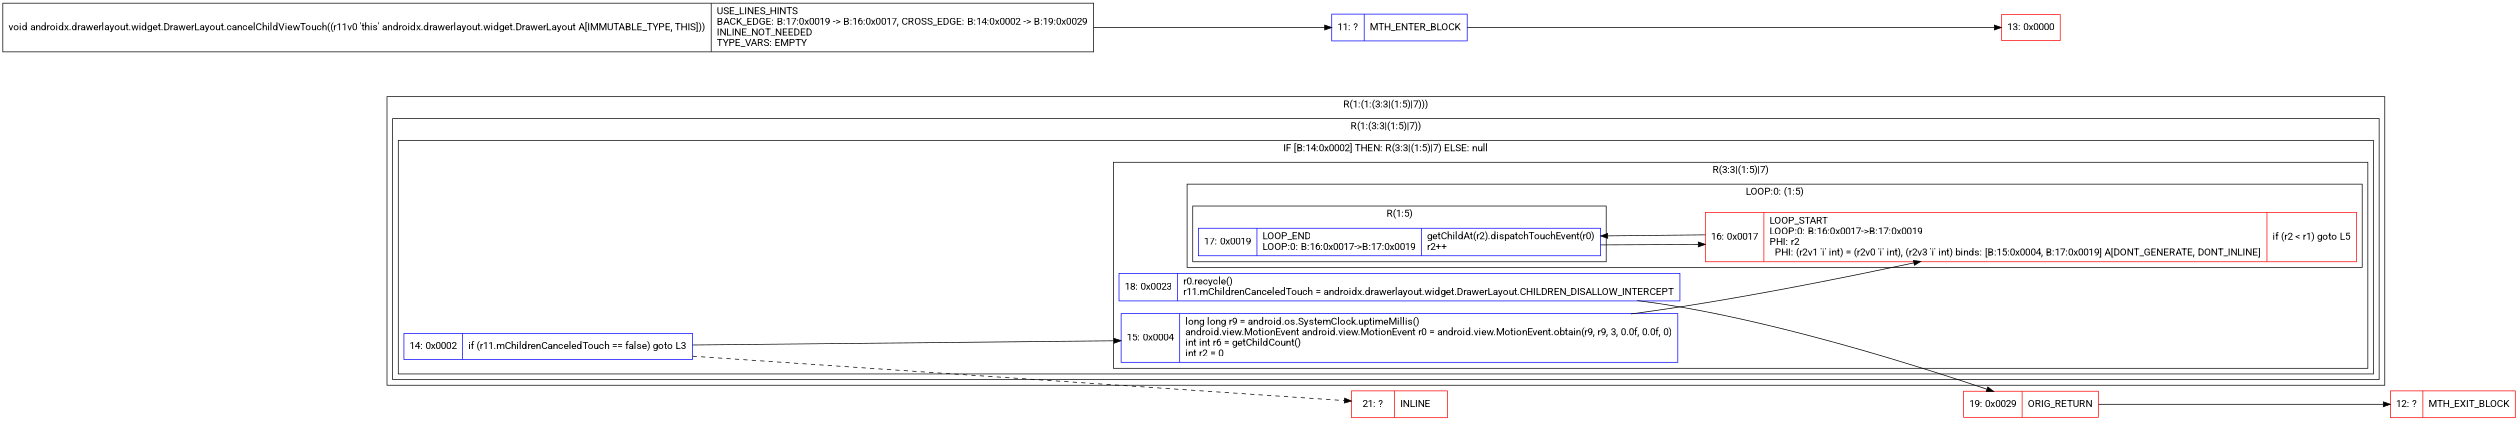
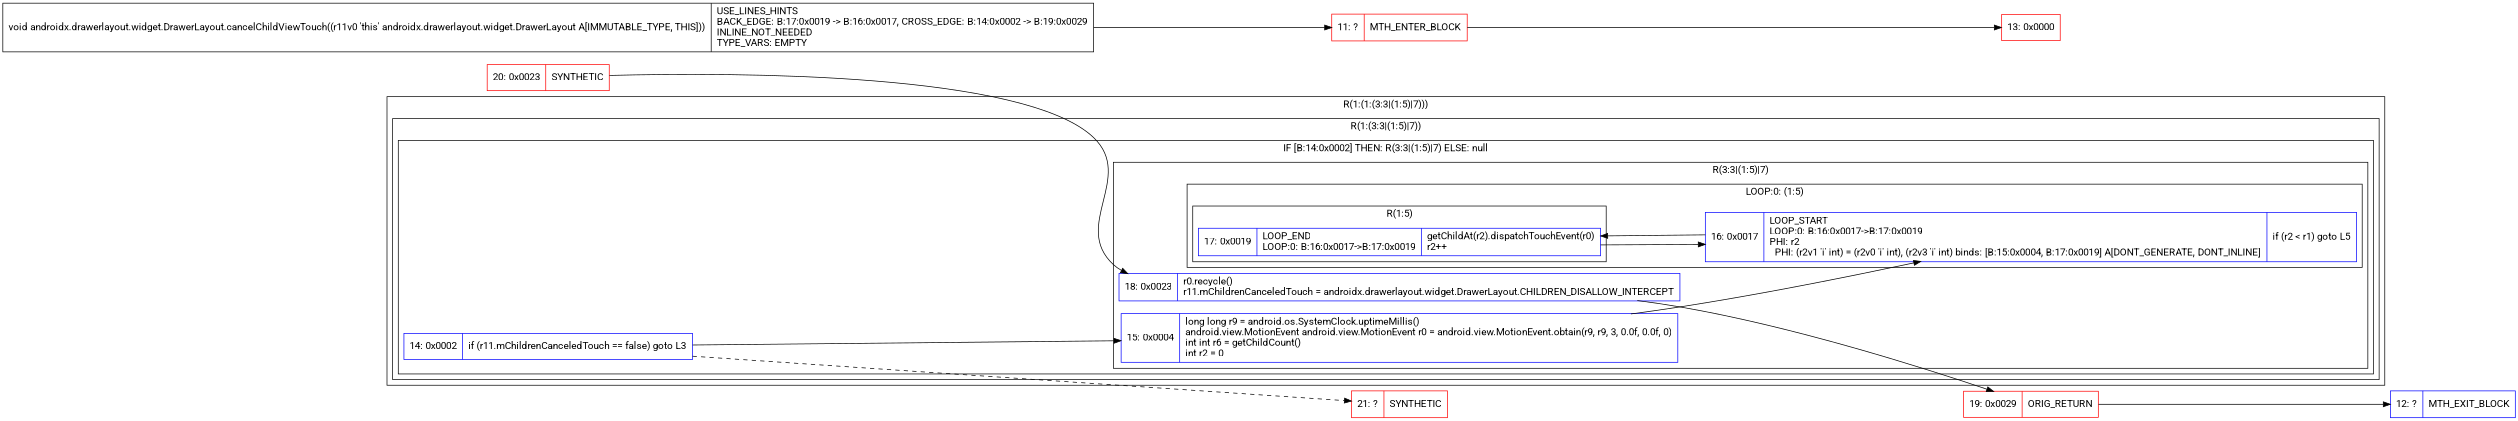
node "11: ?": color blue -> red
node "20: 0x0023": added
node "16: 0x0017": color red -> blue
node "21: ?": text "INLINE" -> "SYNTHETIC"
node "12: ?": color red -> blue
